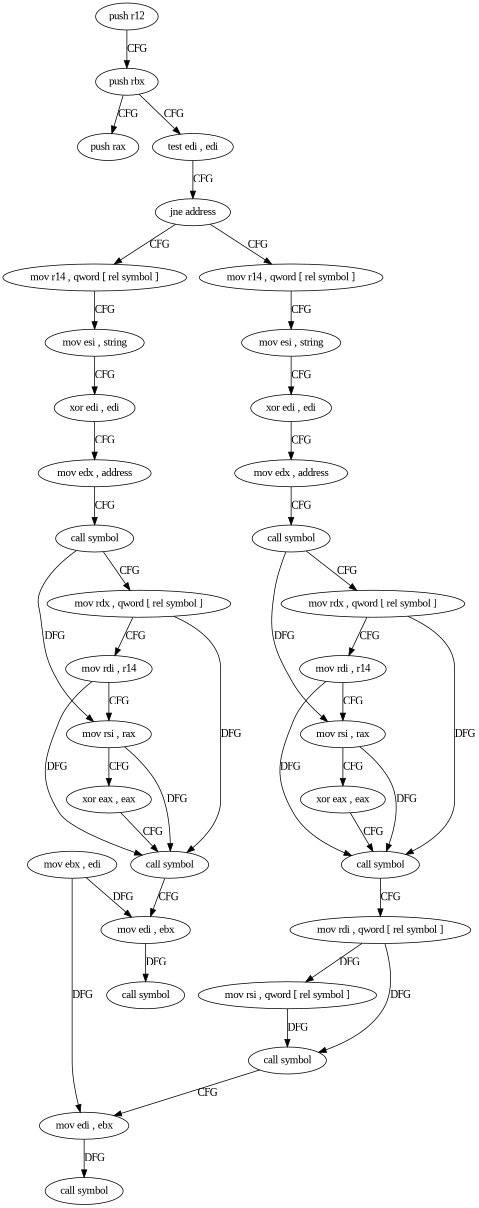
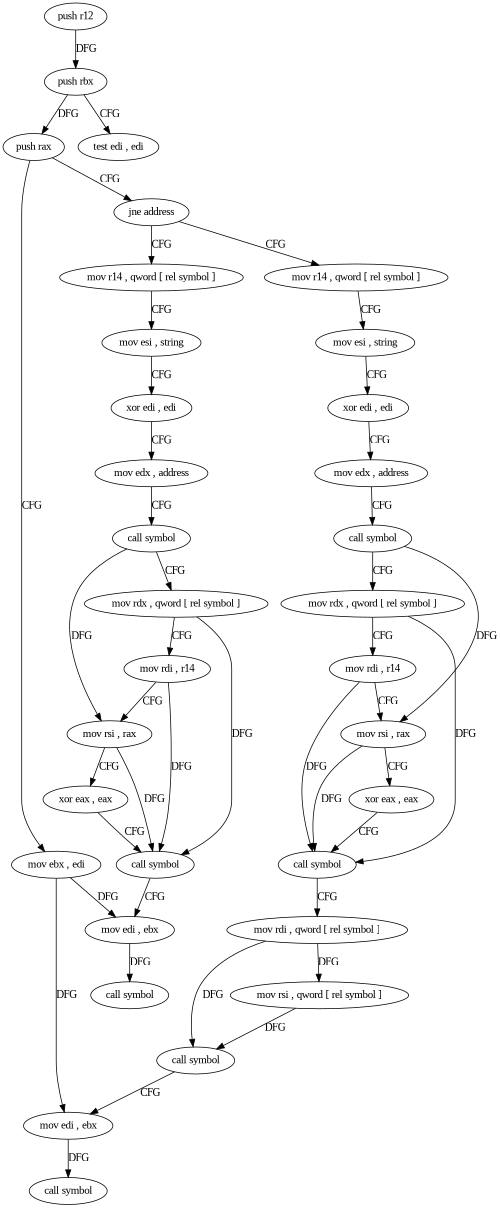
edge "push r12" -> "push rbx": label "CFG" -> "DFG"
edge "push rbx" -> "push rax": label "CFG" -> "DFG"
edge "test edi , edi" -> "jne address": now "push rax" -> "jne address"
edge "push rax" -> "mov ebx , edi": added, label "CFG"
